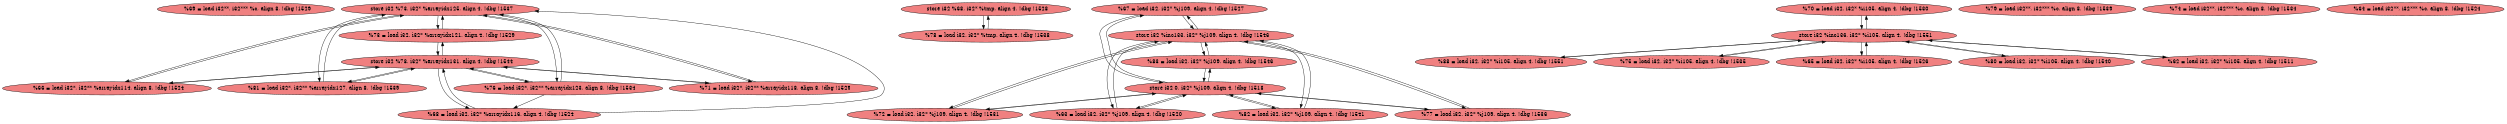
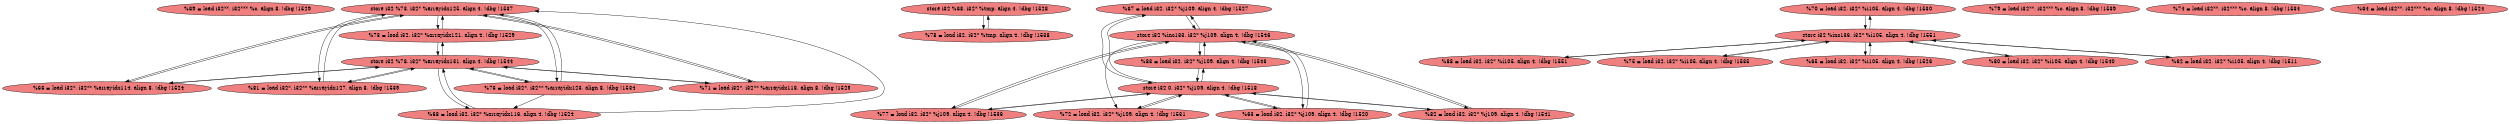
edge "%72 = load i32, i32* %j109, align 4, !dbg !1531" -> "store i32 %inc133, i32* %j109, align 4, !dbg !1546": removed
